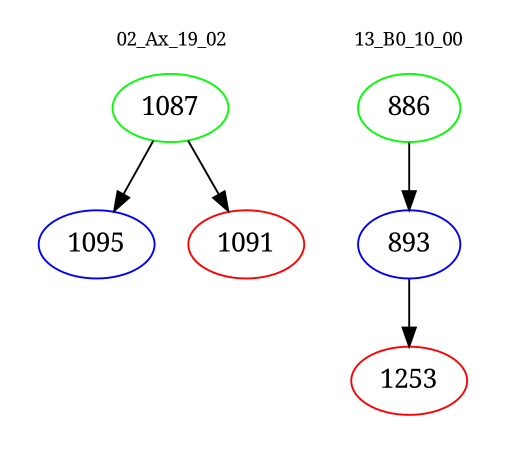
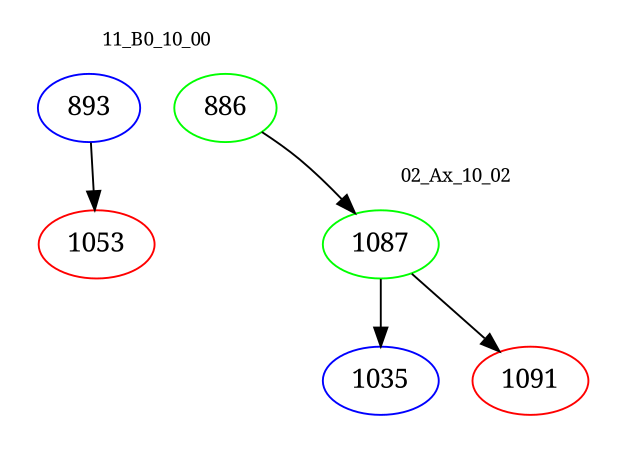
cluster "02_Ax_19_02": label "02_Ax_19_02" -> "02_Ax_10_02"
cluster "13_B0_10_00": label "13_B0_10_00" -> "11_B0_10_00"
edge "886" -> "893": now "886" -> "1087"
node "1095": label "1095" -> "1035"
node "1253": label "1253" -> "1053"
